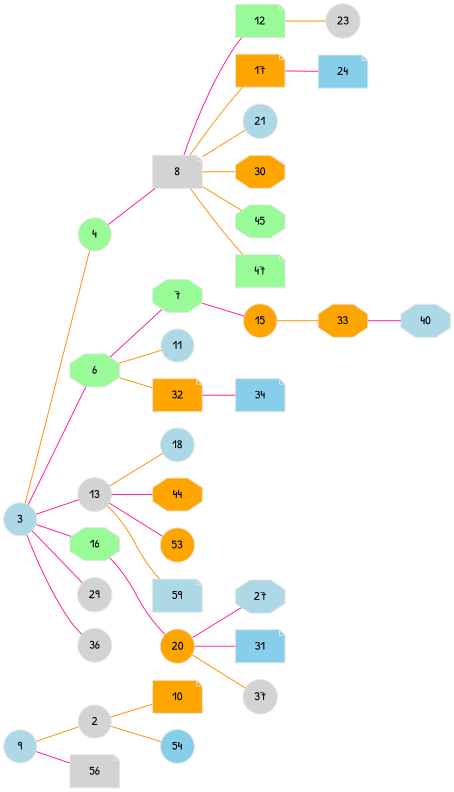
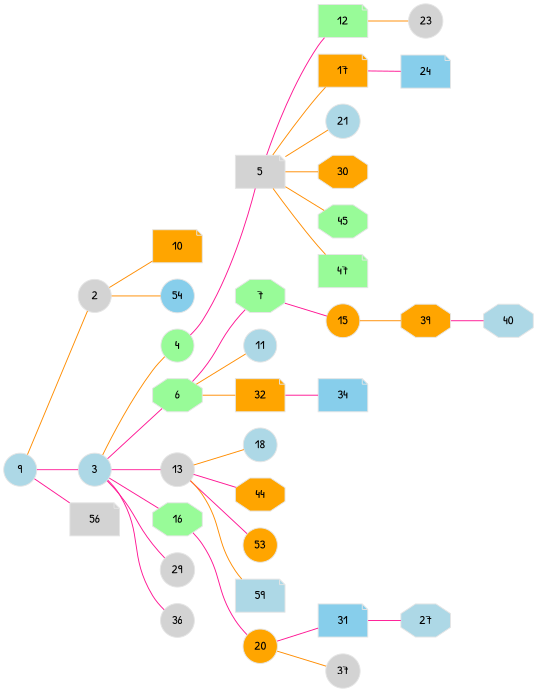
node "8": label "8" -> "5"
node "33": label "33" -> "39"
edge "9" -- "3": added
edge "27" -- "20": now "27" -- "31"
